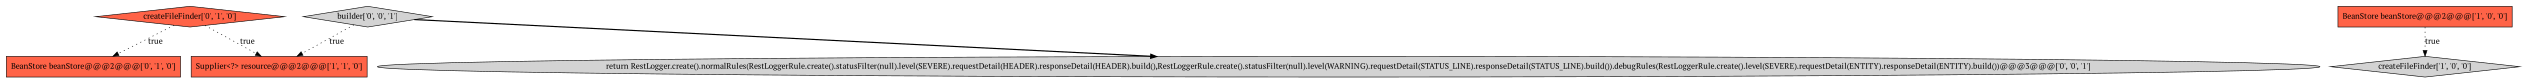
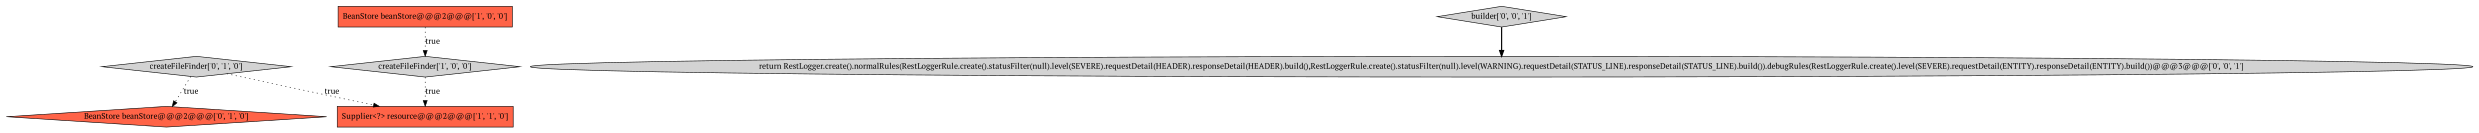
node "createFileFinder['0', '1', '0']": fillcolor tomato -> lightgray
edge "builder['0', '0', '1']" -> "Supplier<?> resource@@@2@@@['1', '1', '0']": now "createFileFinder['1', '0', '0']" -> "Supplier<?> resource@@@2@@@['1', '1', '0']"
node "BeanStore beanStore@@@2@@@['0', '1', '0']": shape box -> diamond
